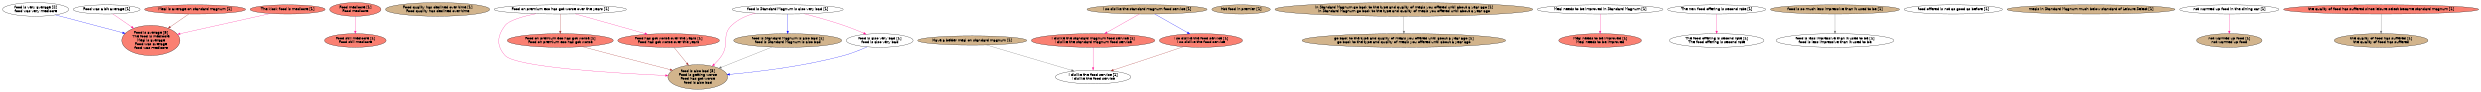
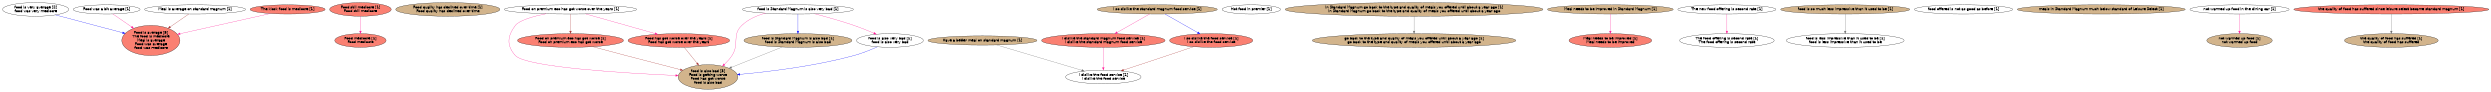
node "Meal is average on standard magnum [1]": fillcolor salmon -> white
node "Hot food in premier [1]": fillcolor tan -> white
node "Meal needs to be improved in Standard Magnum [1]": fillcolor white -> tan
edge "Food mediocre [1] Food mediocre" -> "Food still mediocre [1] Food still mediocre": reversed
